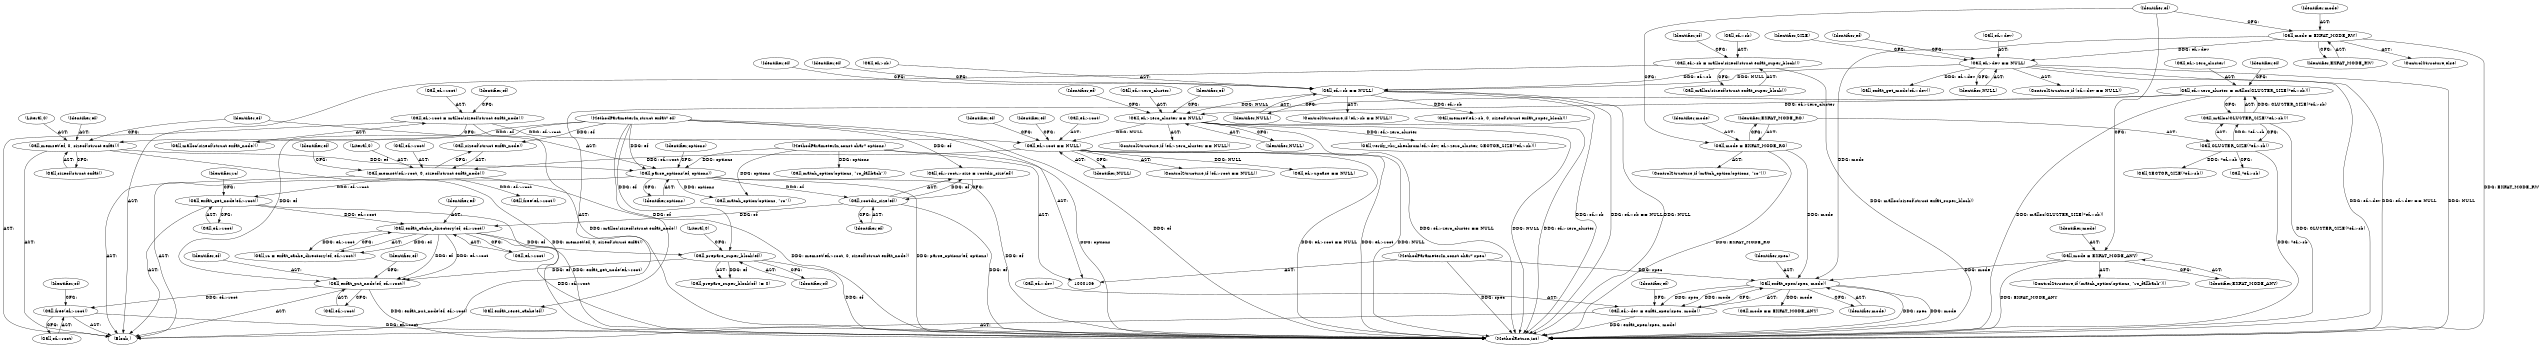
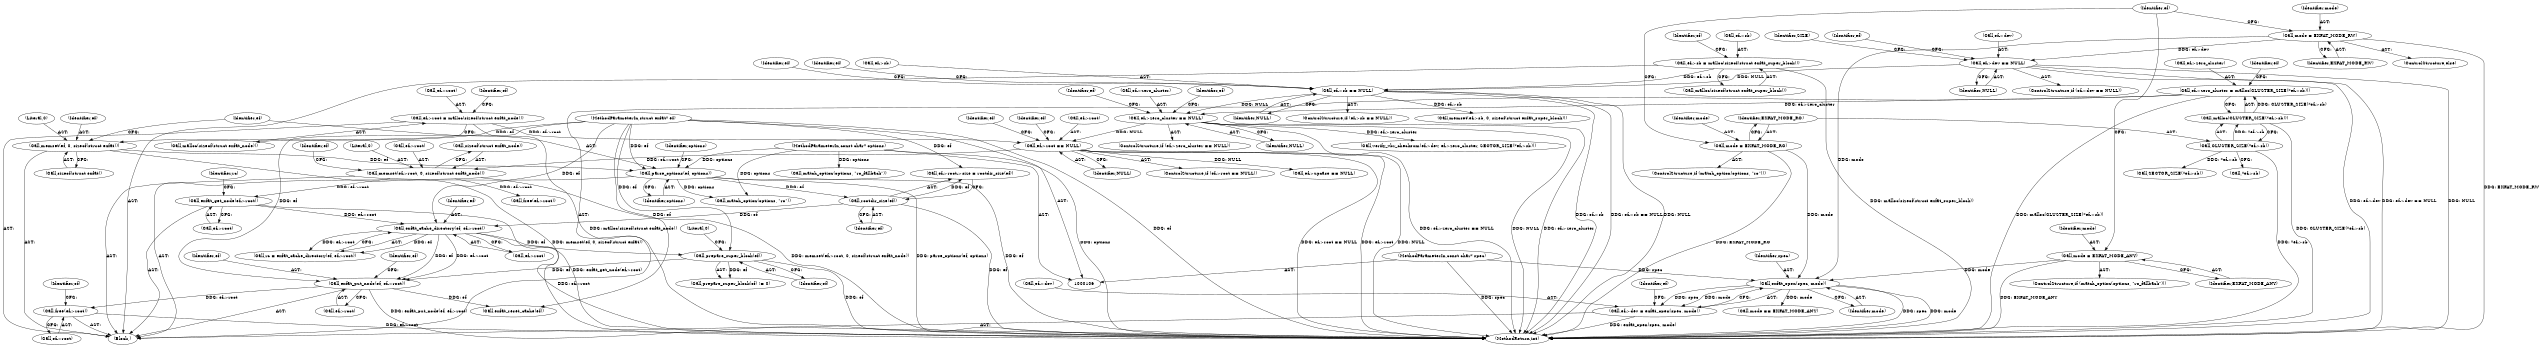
node "(Call,exfat_get_mode(ef->dev))": removed
edge "(MethodParameterIn,struct exfat* ef)" -> "(Call,sizeof(struct exfat_node))": now "(MethodParameterIn,struct exfat* ef)" -> "(Call,exfat_cache_directory(ef, ef->root))"
edge "(Call,exfat_put_node(ef, ef->root))" -> "(Call,exfat_reset_cache(ef))": added, label "DDG: ef"
